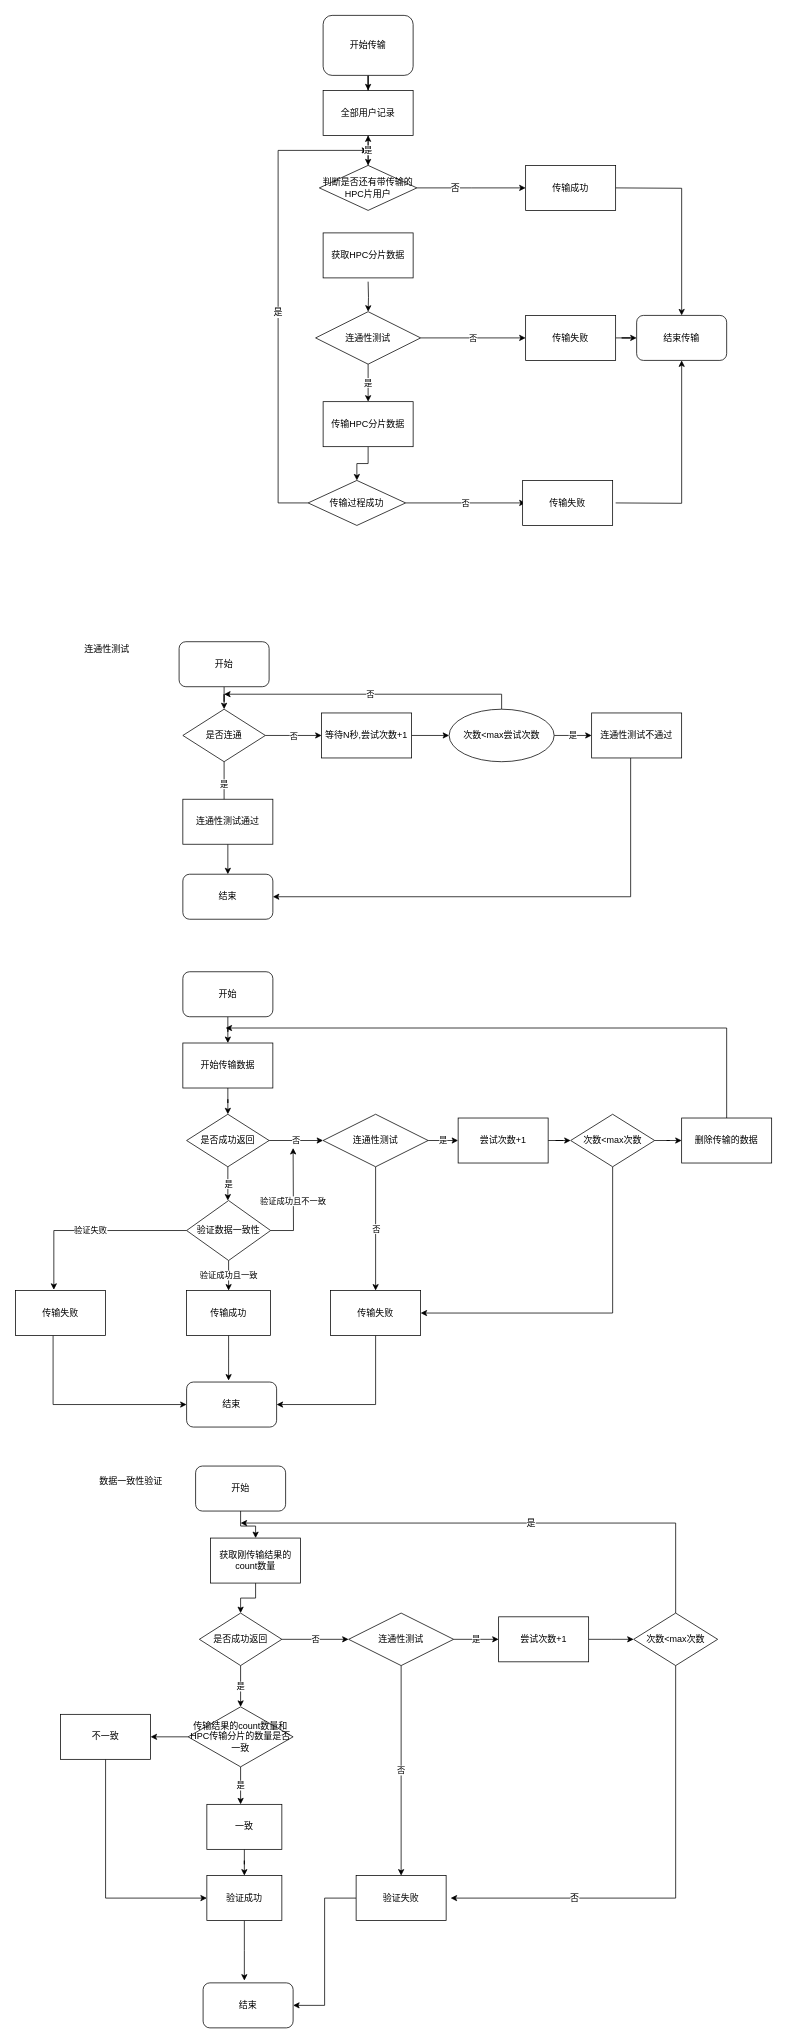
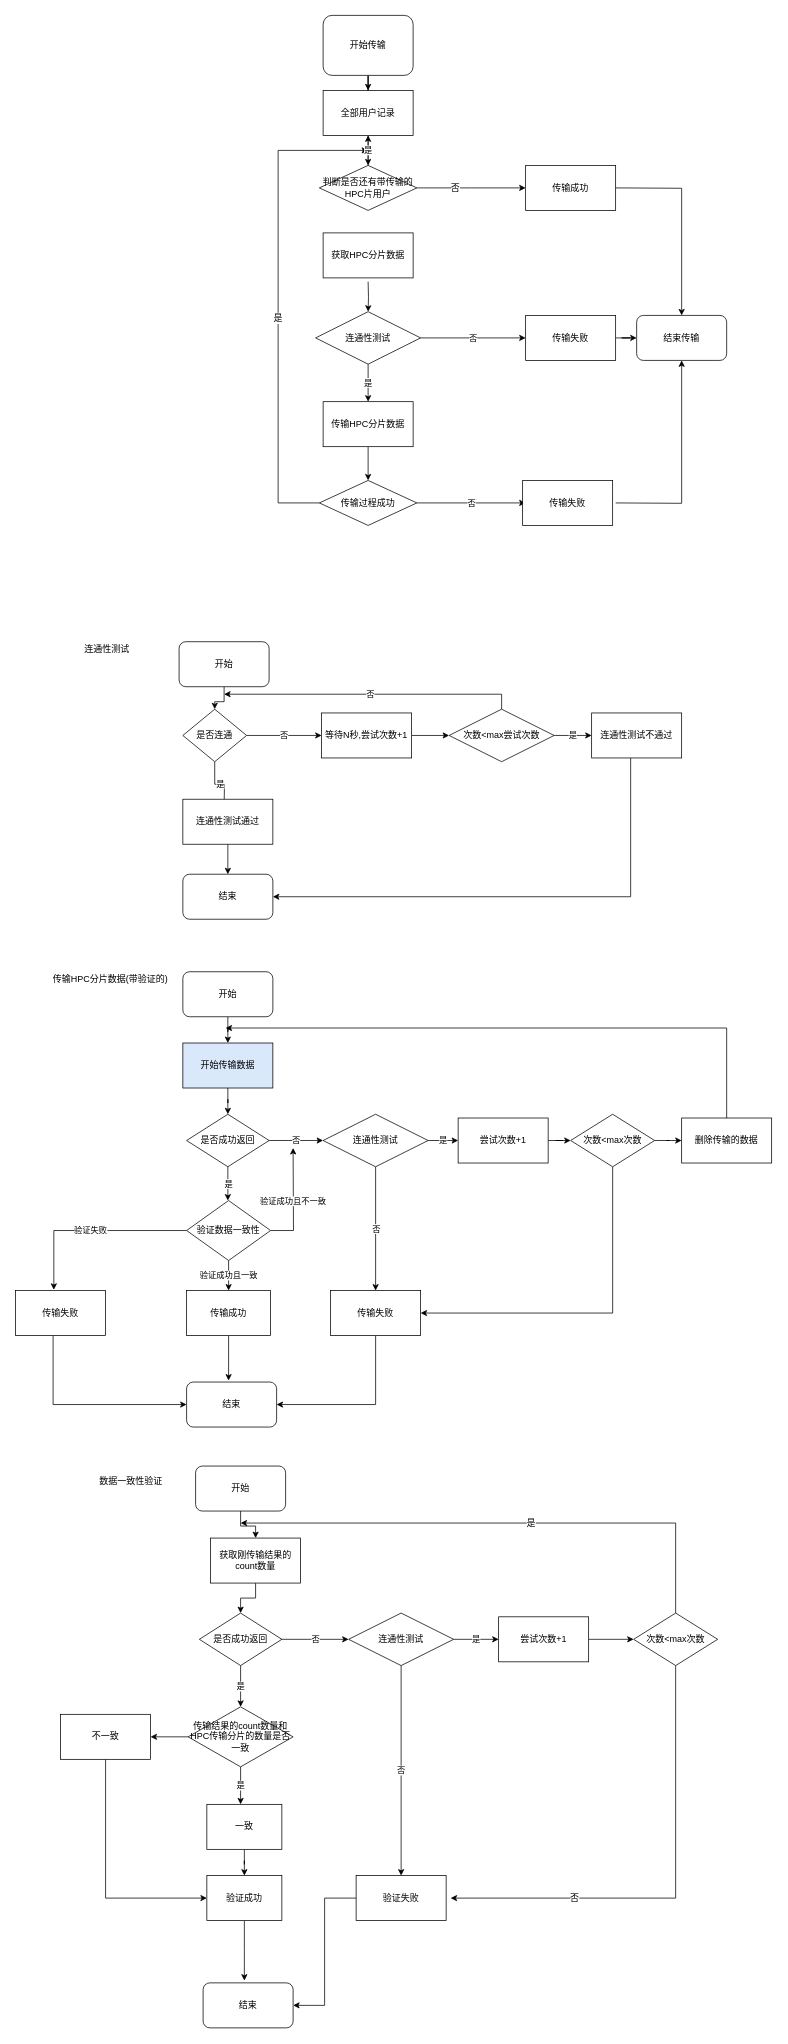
node "传输过程成功": moved (357, 503) -> (368, 503)
node "是否连通": size 83x53 -> 64x53
node "次数<max尝试次数": shape ellipse -> diamond
node "传输HPC分片数据(带验证的)": added
node "开始传输数据": fillcolor #ffffff -> #dae8fc
